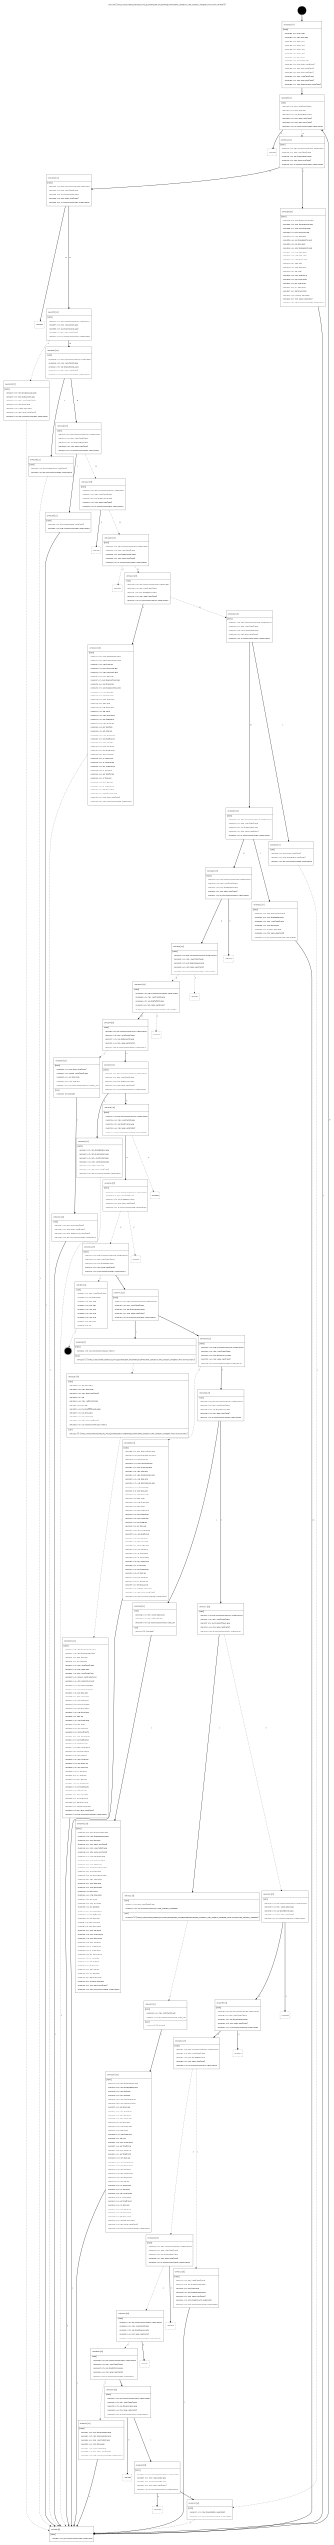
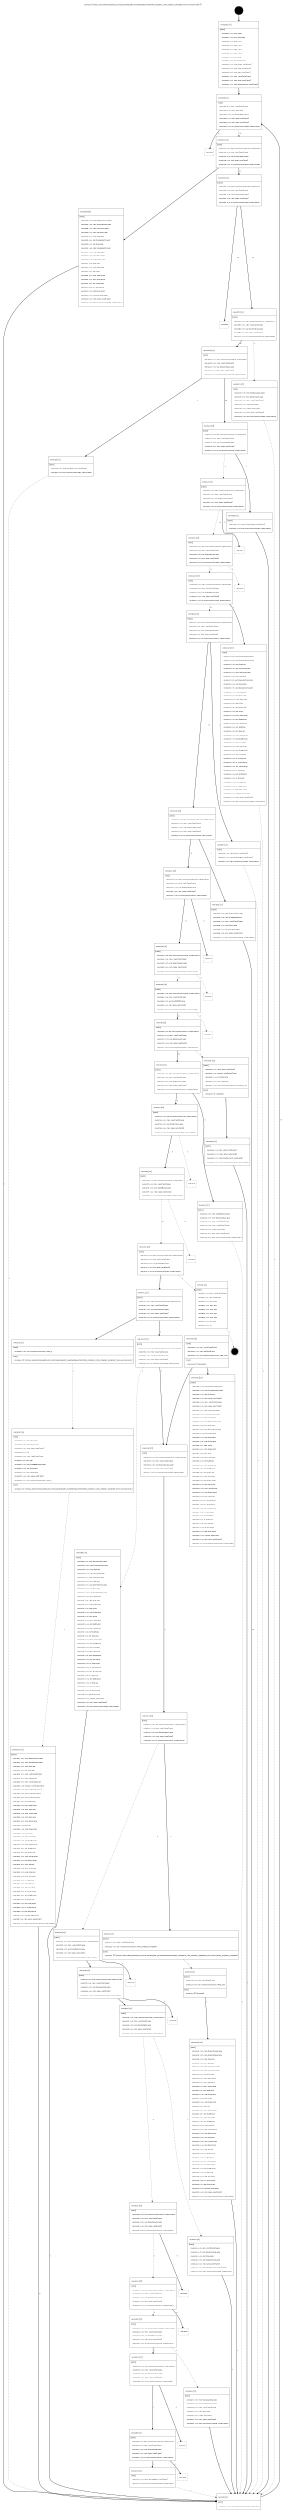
edge "0x4017ae [25]" -> "0x40198e [13]": reversed
edge "0x401f09 [19]" -> "0x401c07 [12]": now "0x401f09 [19]" -> "0x401fe1 [5]"
